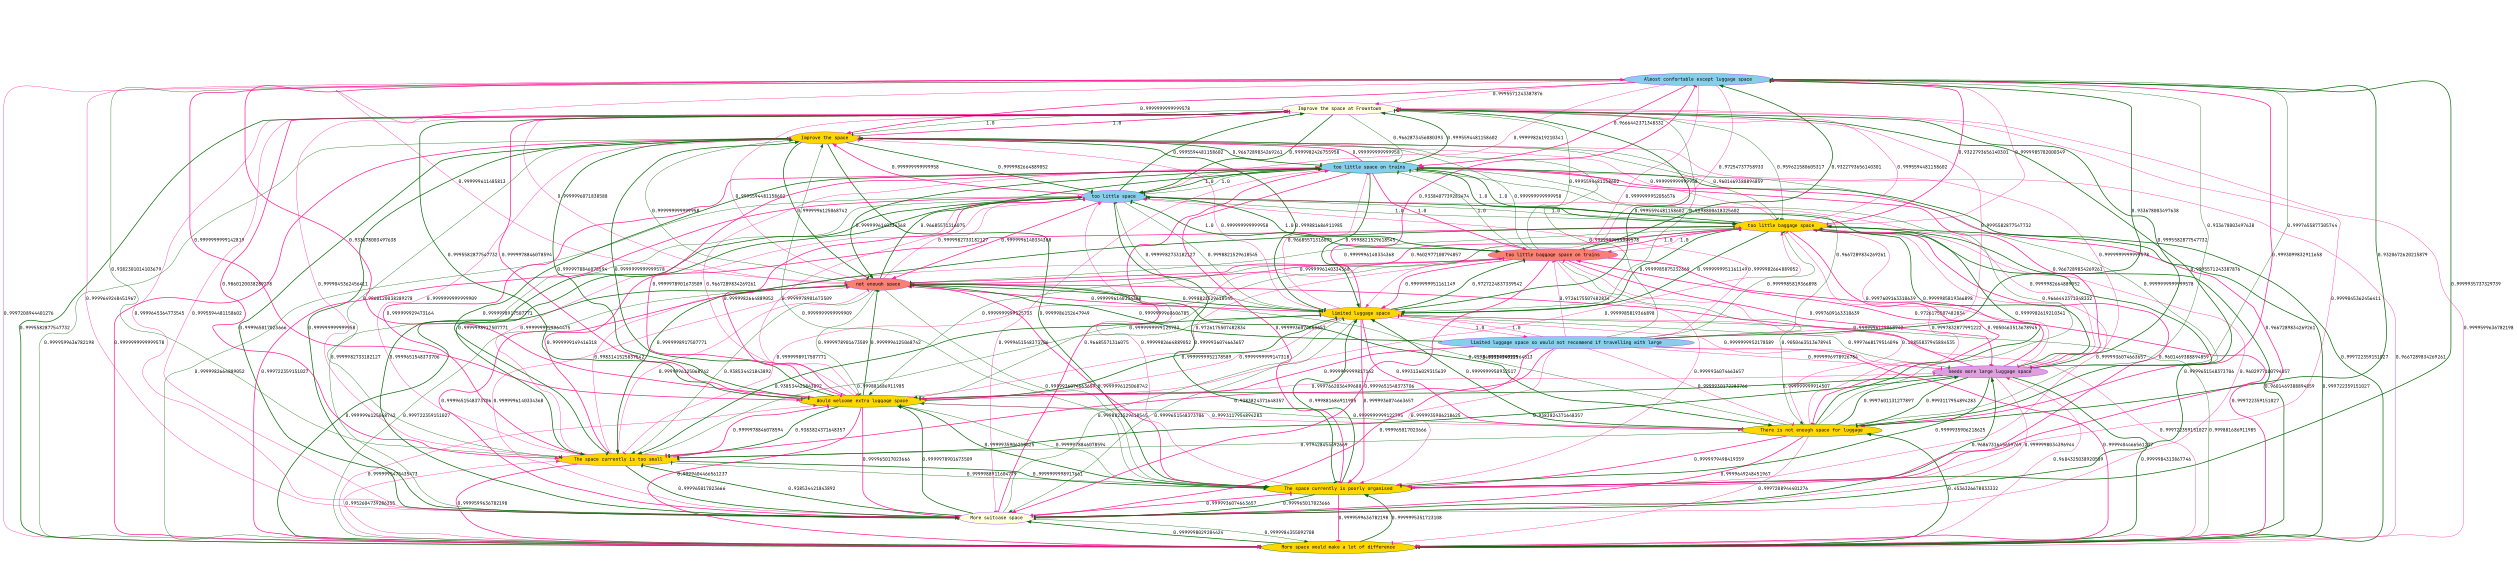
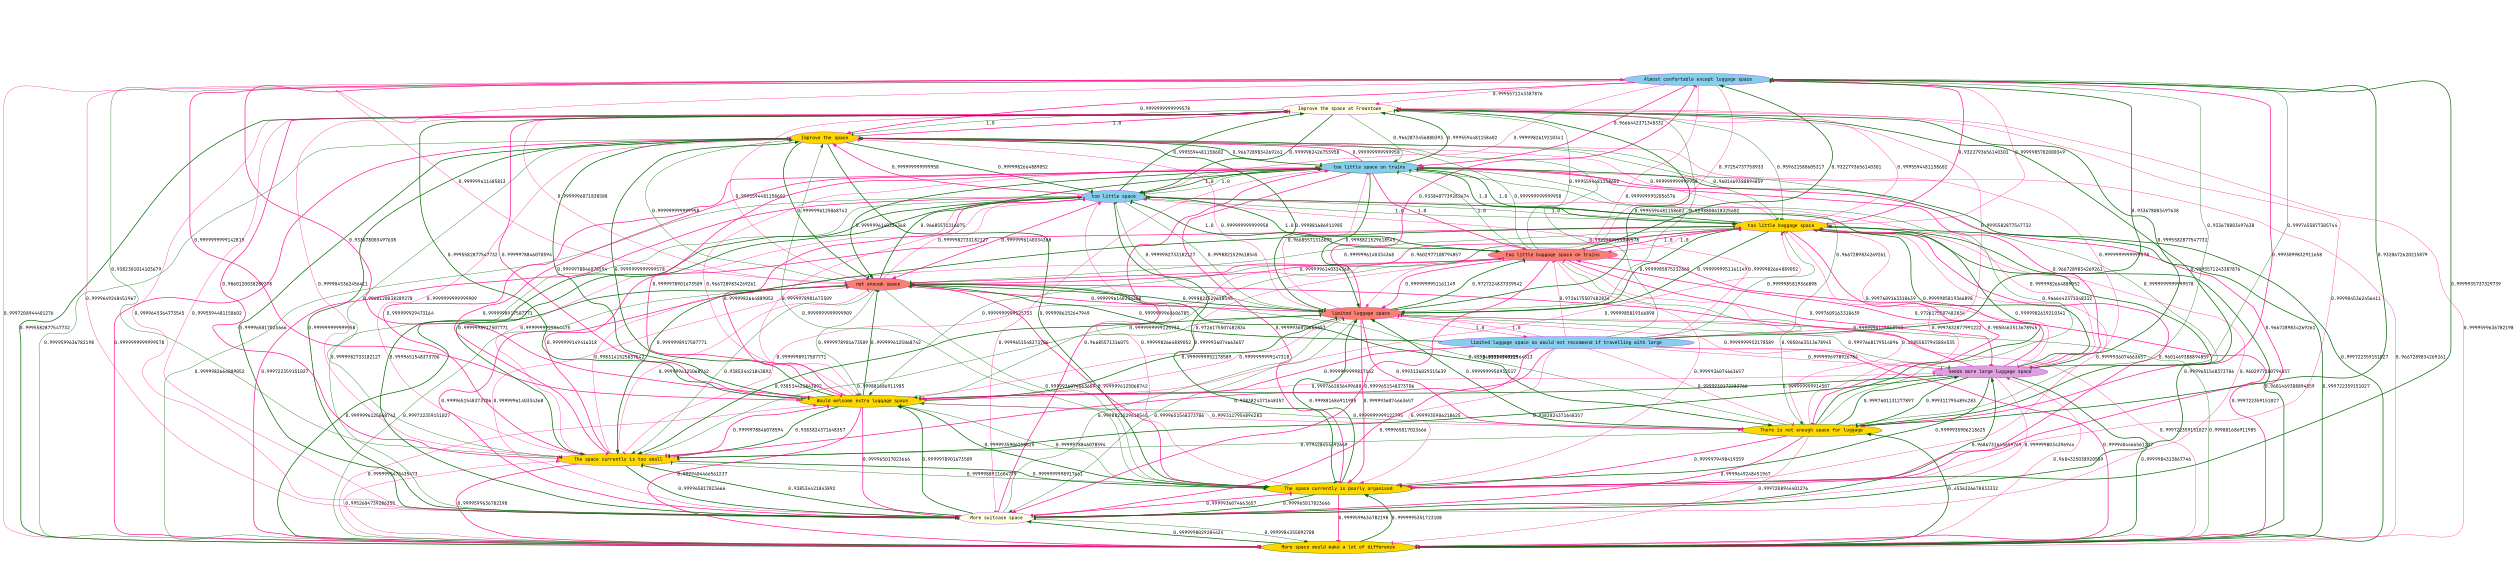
edge "Improve the space at Frowntown" -> "The space currently is too small": arrowhead normal -> tee
edge "too little space on trains" -> "The space currently is too small": color darkgreen -> deeppink
node "limited luggage space": fillcolor gold -> salmon
